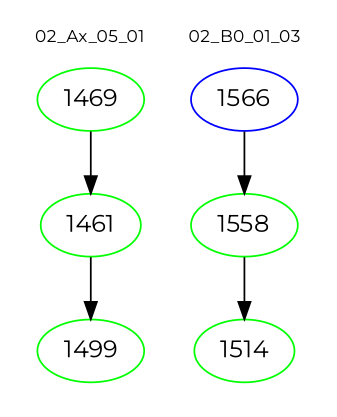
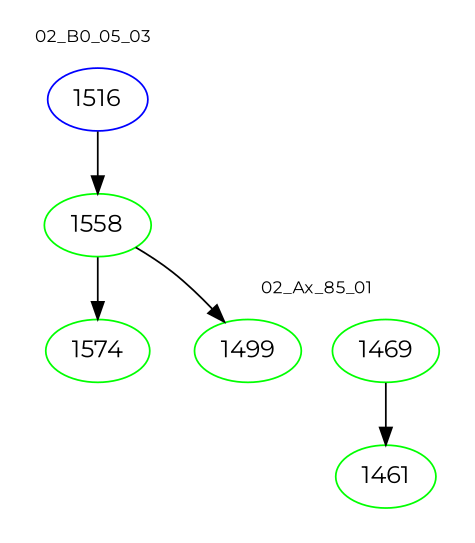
cluster "02_Ax_05_01": label "02_Ax_05_01" -> "02_Ax_85_01"
cluster "02_B0_01_03": label "02_B0_01_03" -> "02_B0_05_03"
node "1566": label "1566" -> "1516"
edge "1461" -> "1499": now "1558" -> "1499"
node "1514": label "1514" -> "1574"
